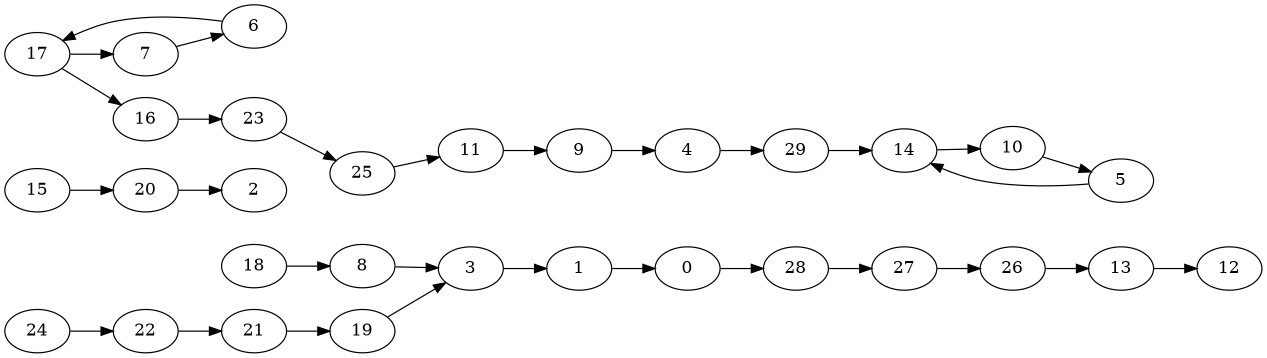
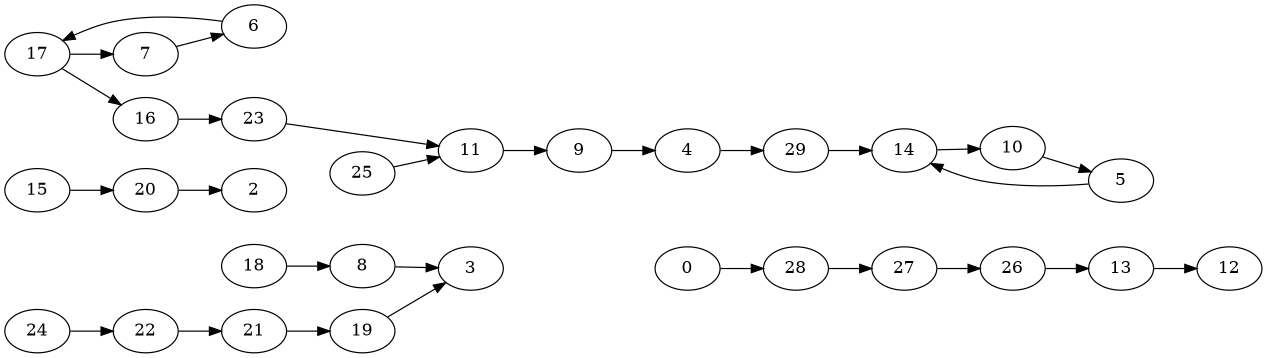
edge "23" -> "25": now "23" -> "11"
node "1": removed
